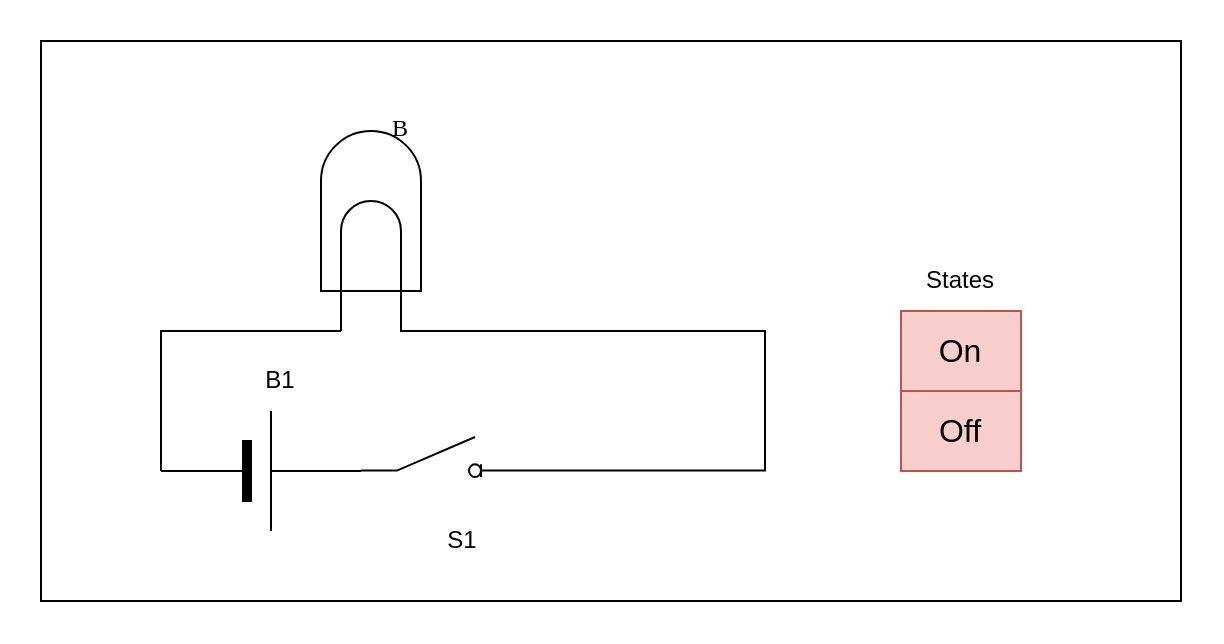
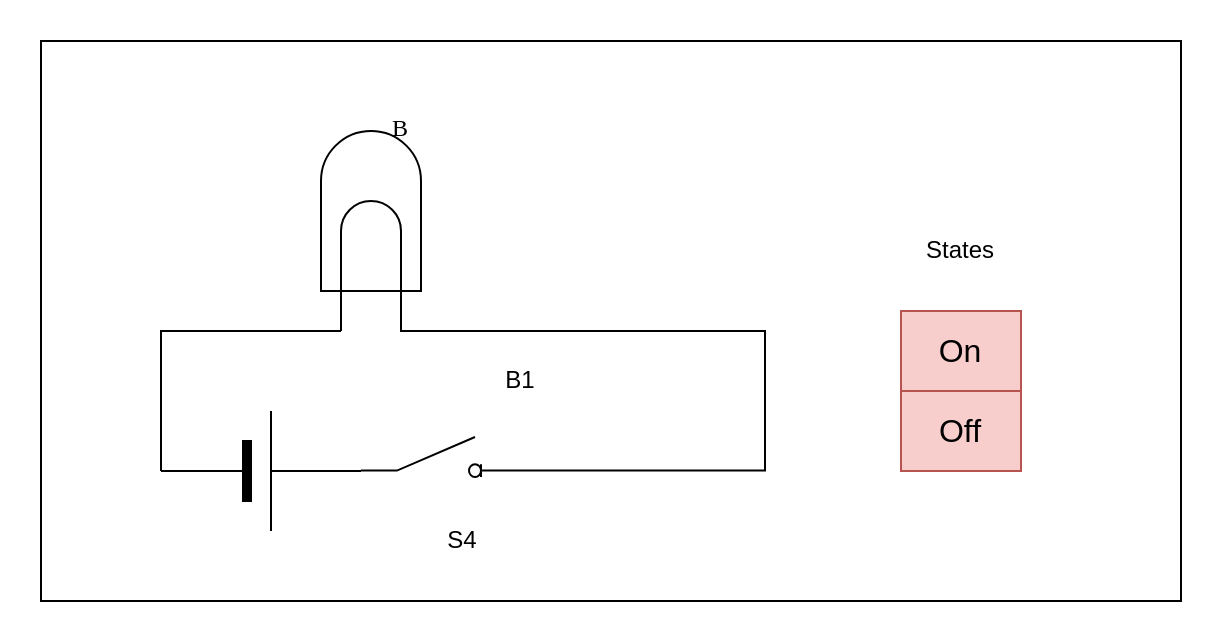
node "States": moved (961, 281) -> (961, 251)
node "B1": moved (281, 381) -> (521, 381)
node "S1": label "S1" -> "S4"
